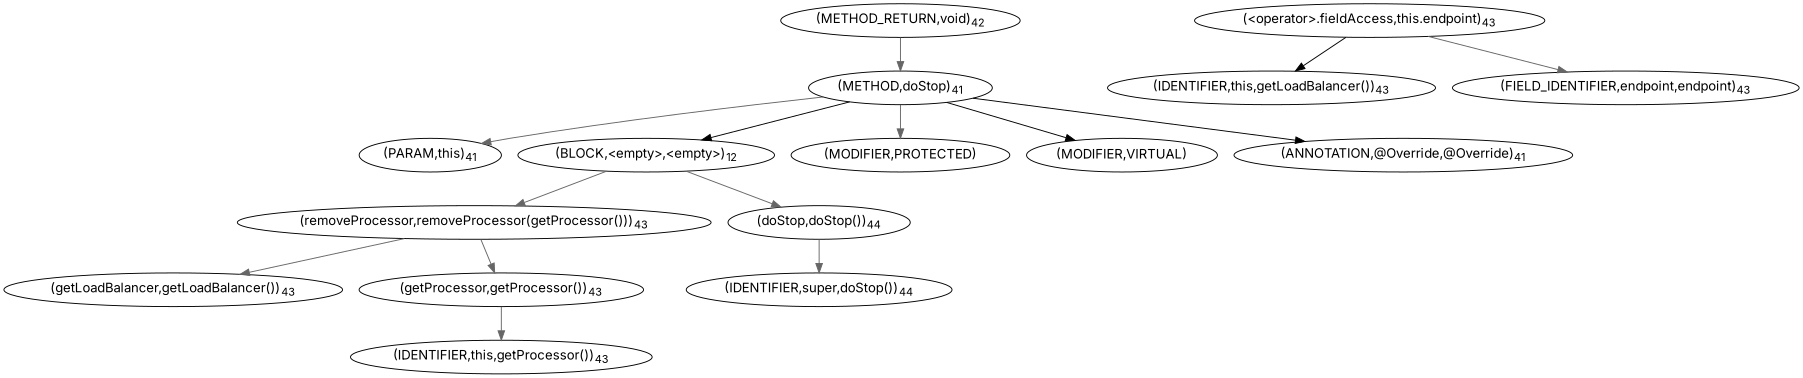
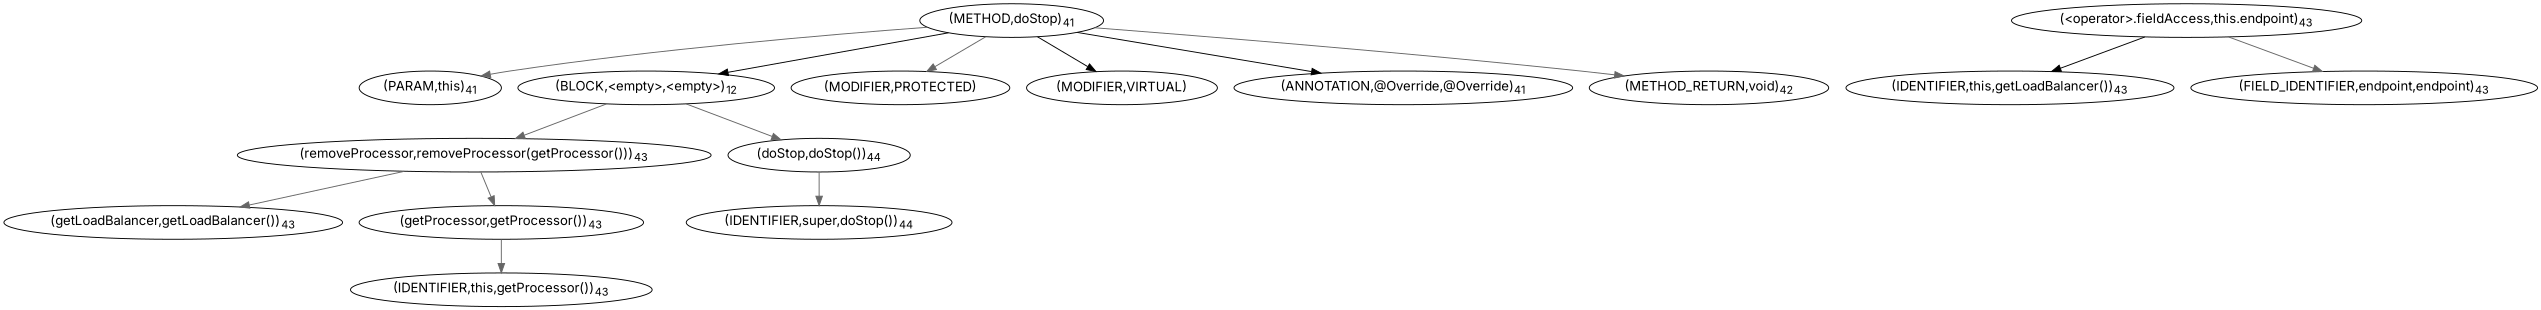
edge "(METHOD_RETURN,void)" -> "(METHOD,doStop)": reversed
